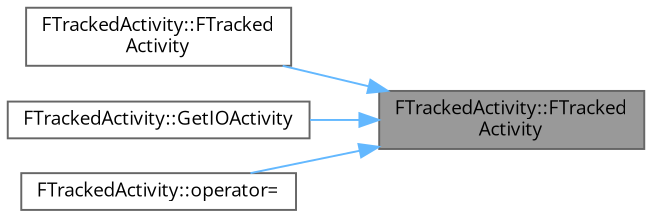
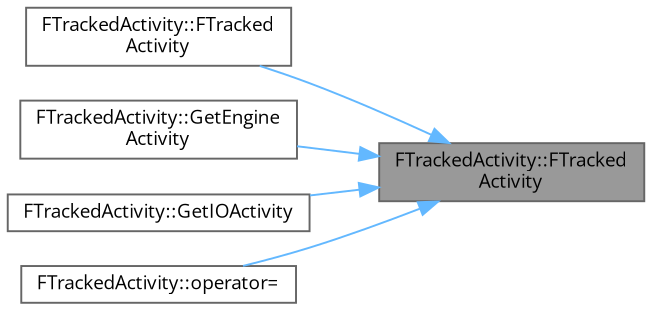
node "FTrackedActivity::GetEngine Activity": added
